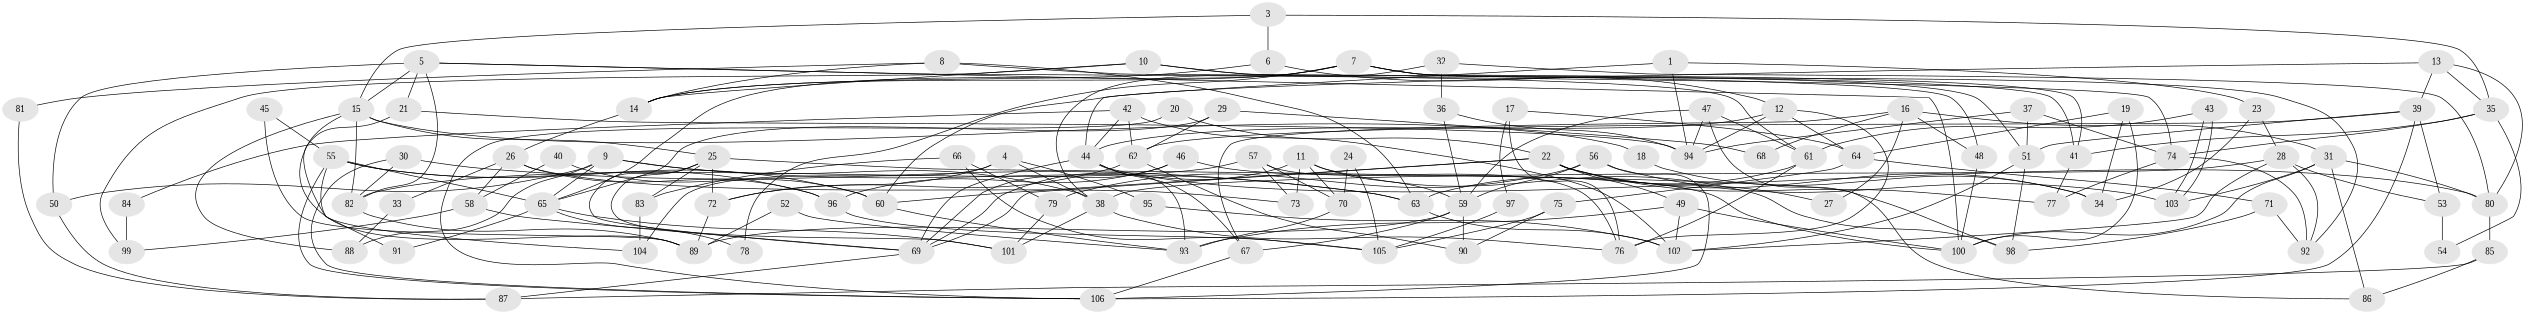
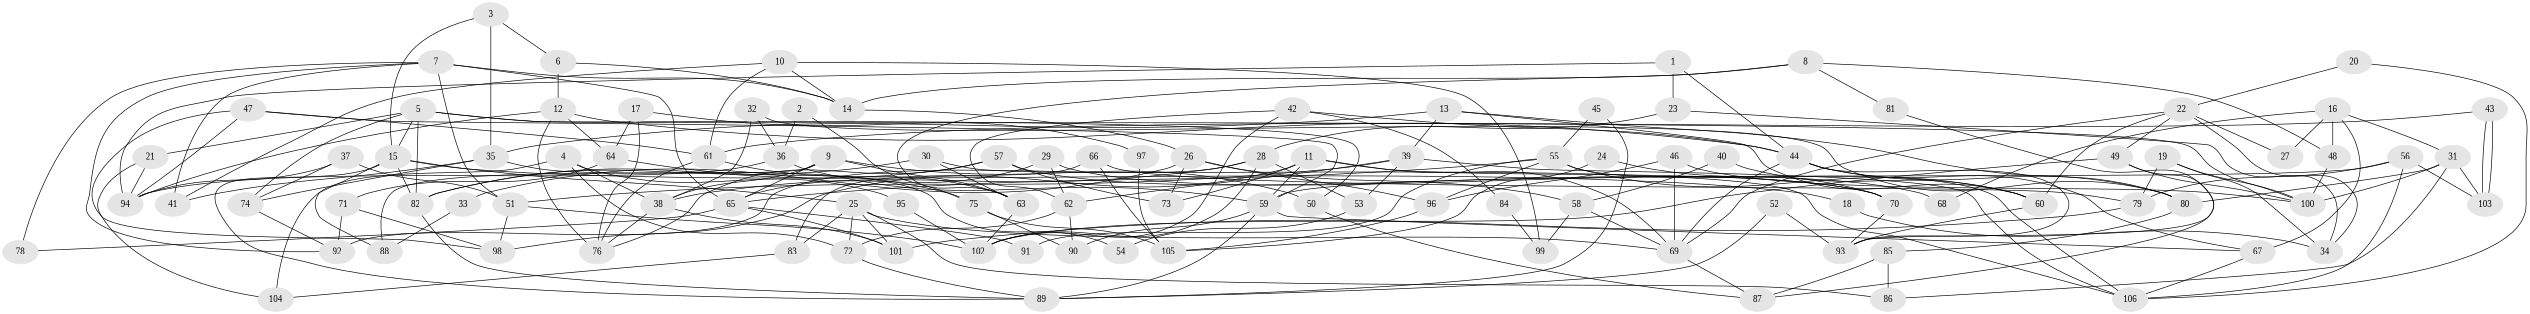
node "2": added
edge "19" -- "64": now "19" -- "79"
node "77": removed
